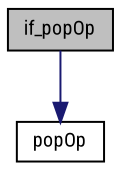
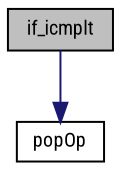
node "if_popOp": label "if_popOp" -> "if_icmplt"
